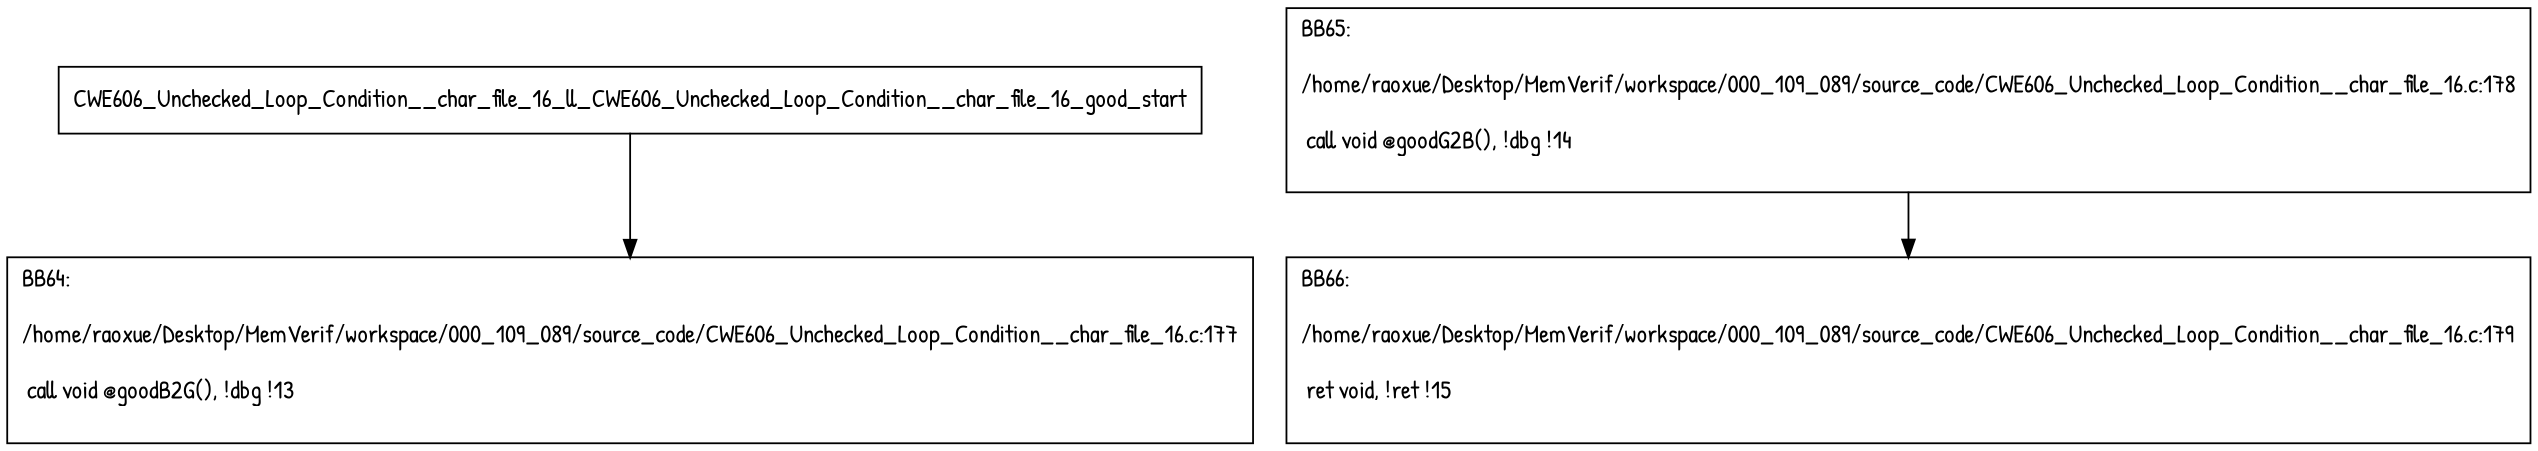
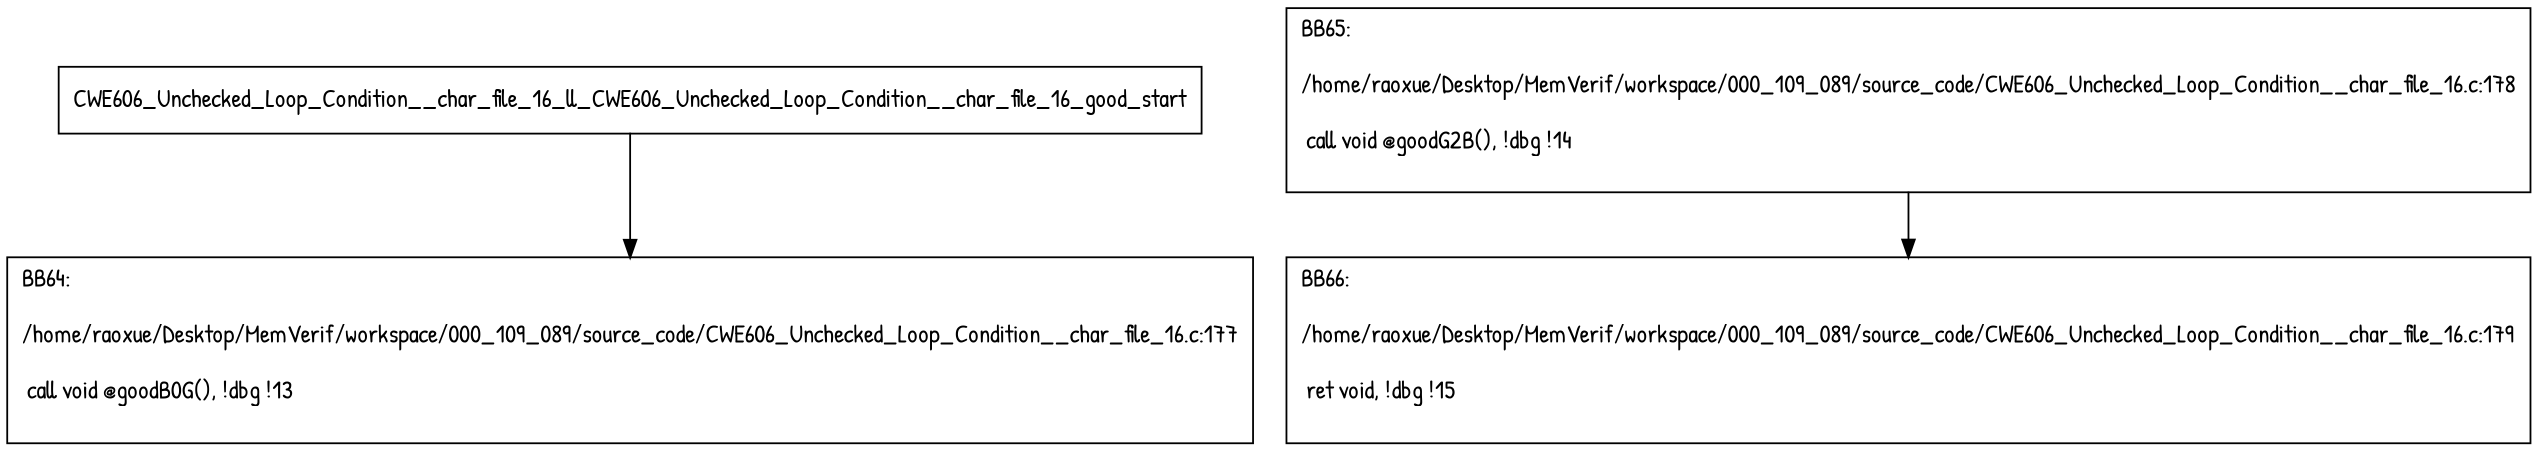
node "BB64:": text "call void @goodB2G(), !dbg !13" -> "call void @goodB0G(), !dbg !13"
node "BB66:": text "ret void, !ret !15" -> "ret void, !dbg !15"
